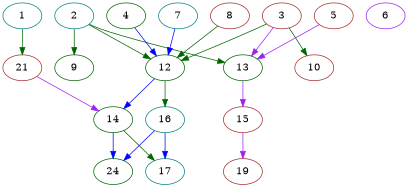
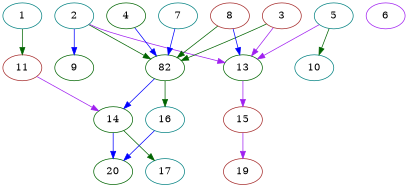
node "5": color brown -> teal
edge "2" -> "9": color darkgreen -> blue
edge "8" -> "13": added
edge "3" -> "10": now "5" -> "10"
edge "2" -> "13": color darkgreen -> purple
node "21": label "21" -> "11"
node "12": label "12" -> "82"
node "10": color brown -> teal
edge "16" -> "17": removed
node "24": label "24" -> "20"
